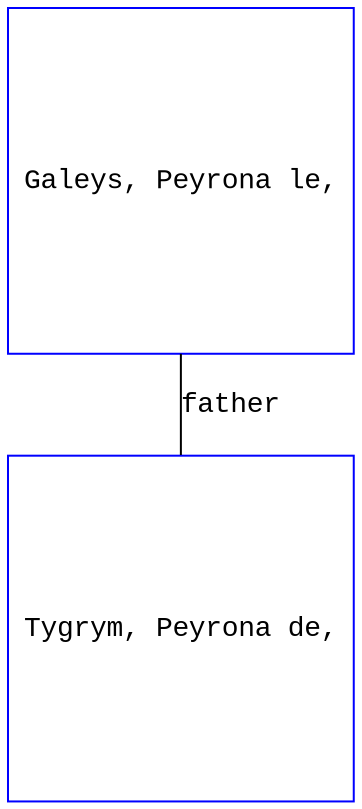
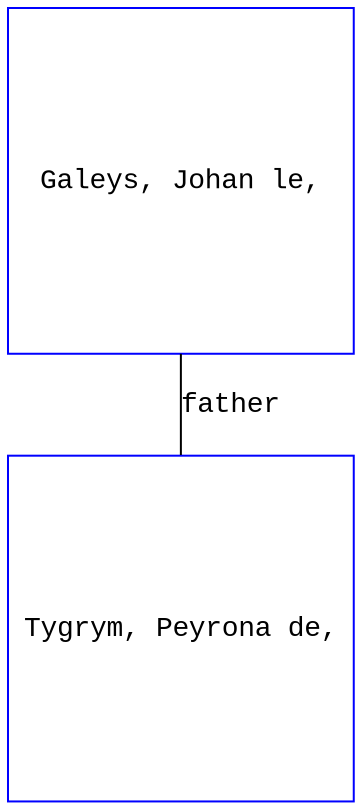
node "Galeys, Peyrona le,": label "Galeys, Peyrona le," -> "Galeys, Johan le,"
